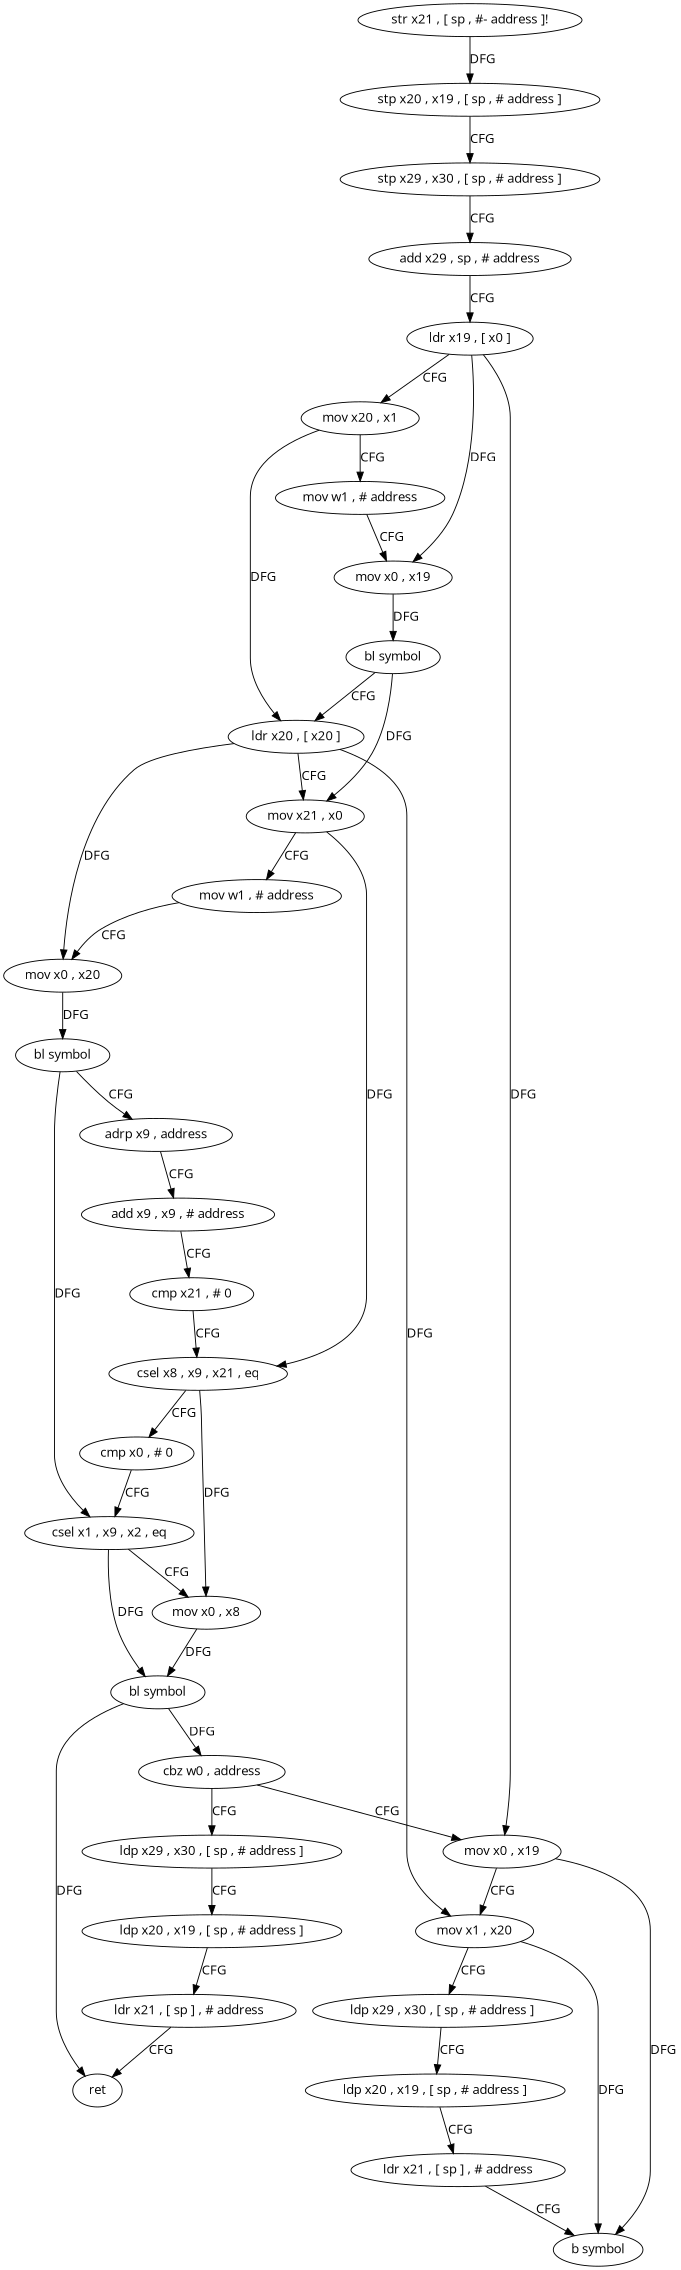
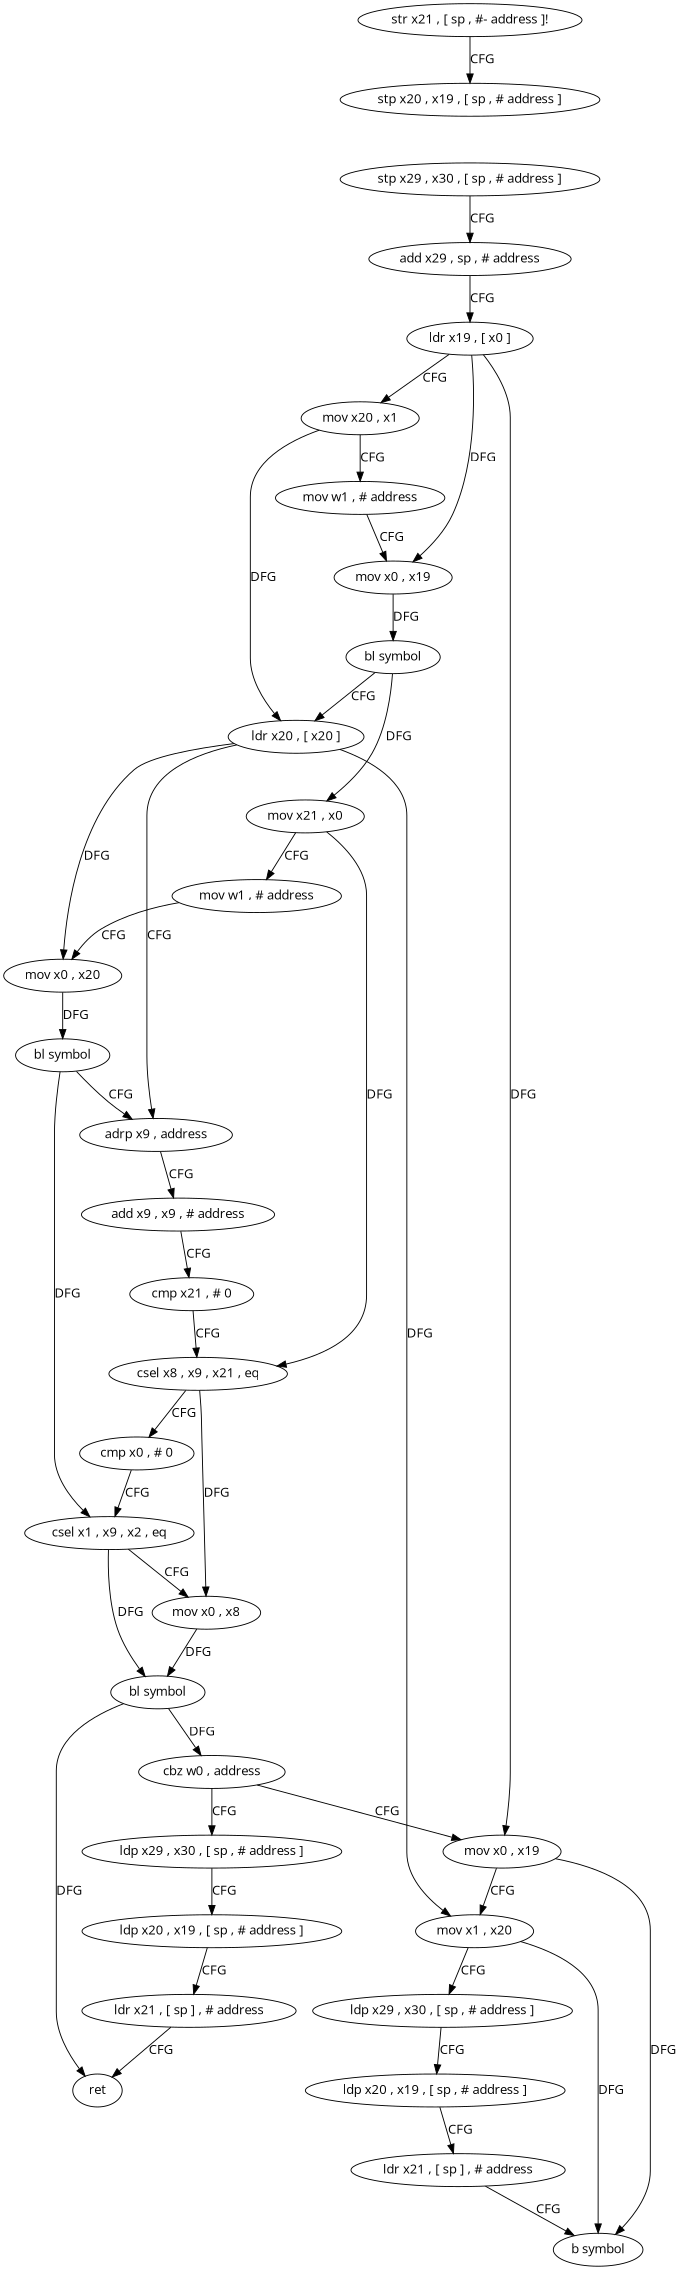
edge "str x21 , [ sp , #- address ]!" -> "stp x20 , x19 , [ sp , # address ]": label "DFG" -> "CFG"
edge "stp x20 , x19 , [ sp , # address ]" -> "stp x29 , x30 , [ sp , # address ]": removed, label "CFG"
edge "ldr x20 , [ x20 ]" -> "mov x21 , x0": now "ldr x20 , [ x20 ]" -> "adrp x9 , address"
